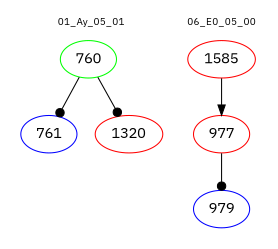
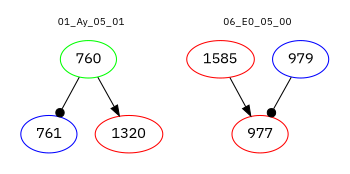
edge "760" -> "1320": arrowhead dot -> normal
edge "977" -> "979": reversed
